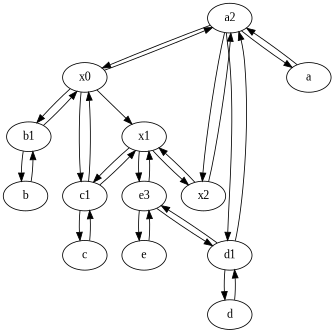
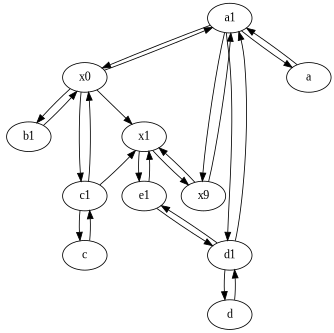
node "a2": label "a2" -> "a1"
edge "x1" -> "c1": removed
node "b": removed
node "e3": label "e3" -> "e1"
node "x2": label "x2" -> "x9"
node "e": removed
